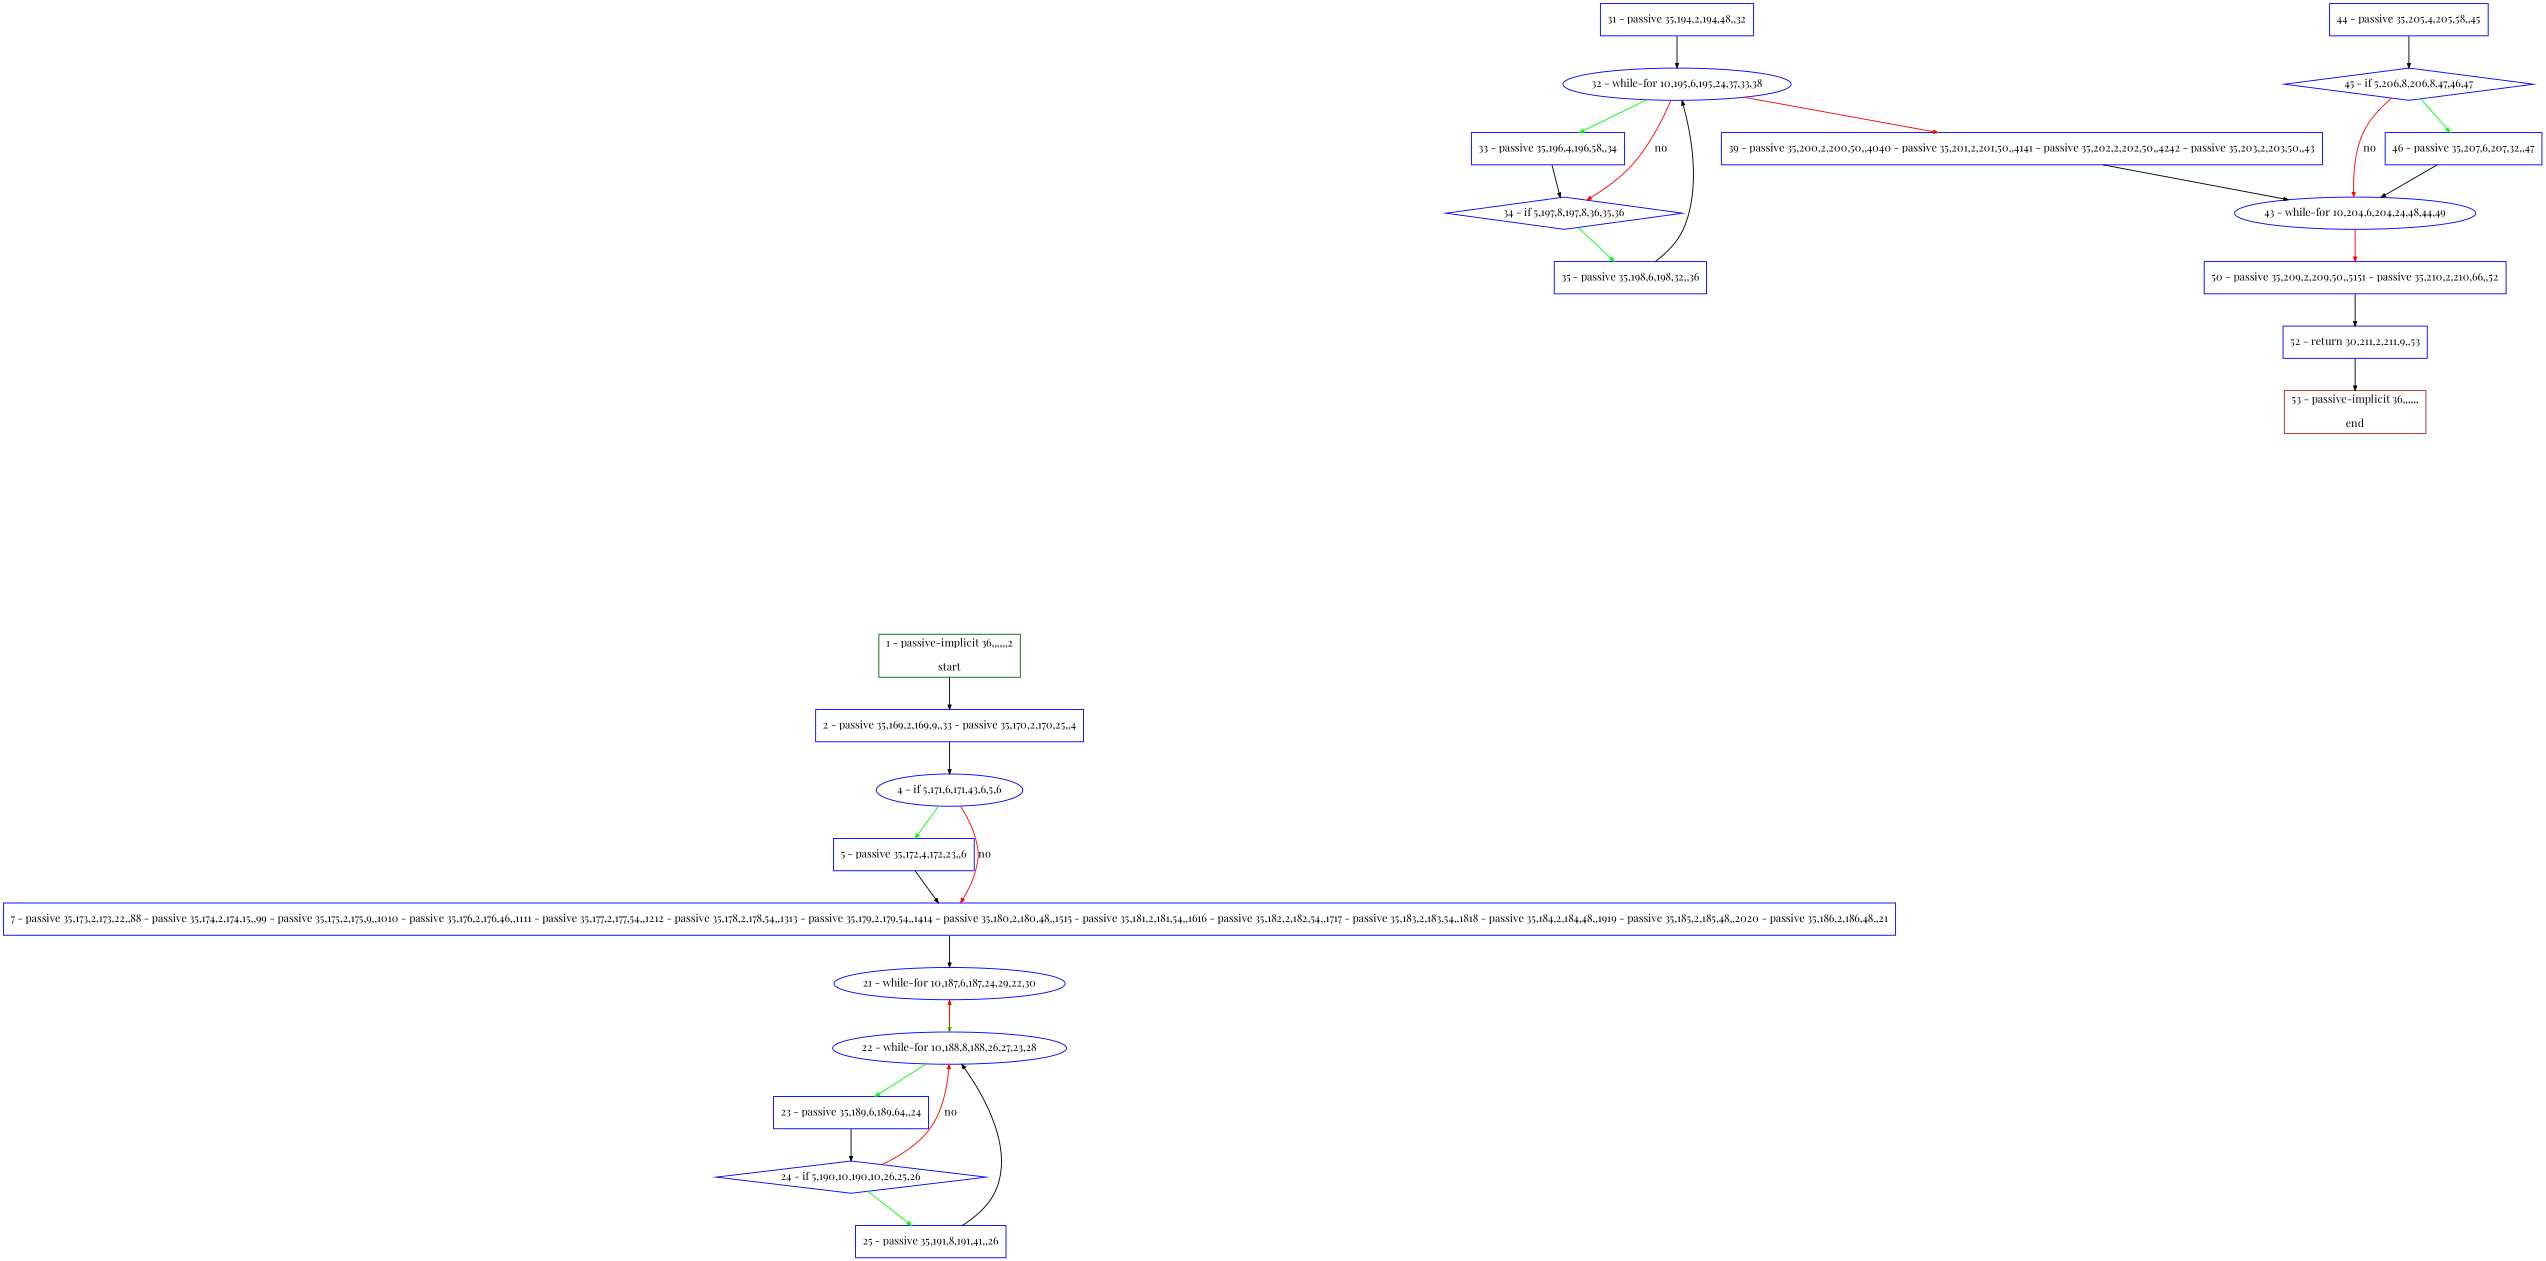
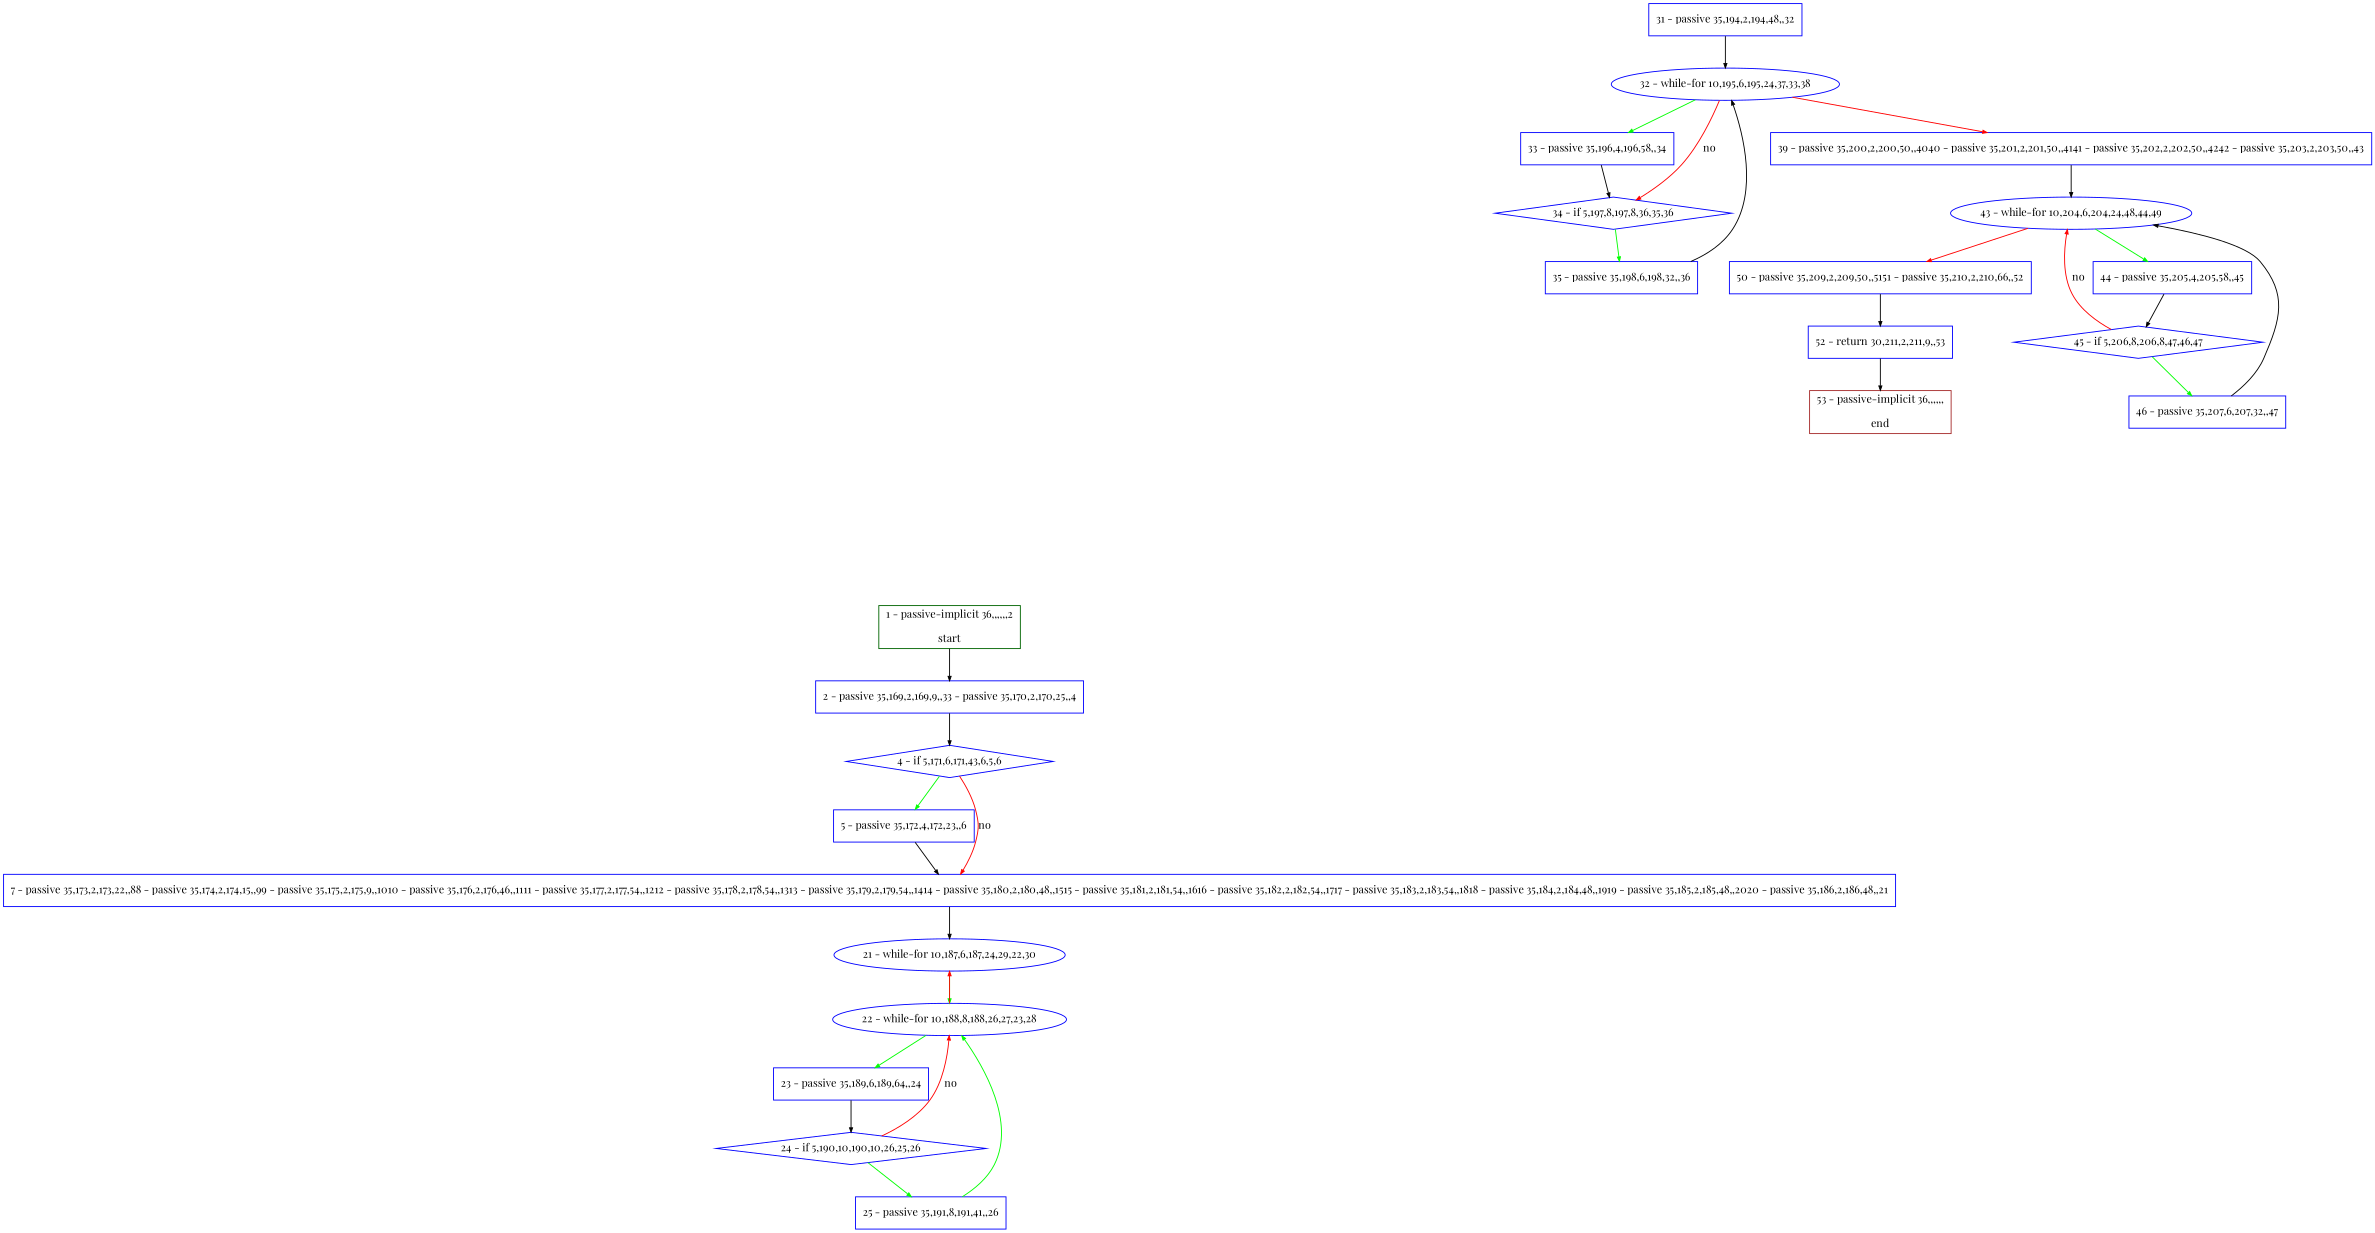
edge "43 - while-for 10,204,6,204,24,48,44,49" -> "44 - passive 35,205,4,205,58,,45": added
node "4 - if 5,171,6,171,43,6,5,6": shape ellipse -> diamond
edge "25 - passive 35,191,8,191,41,,26" -> "22 - while-for 10,188,8,188,26,27,23,28": color #000000 -> #00ff00
